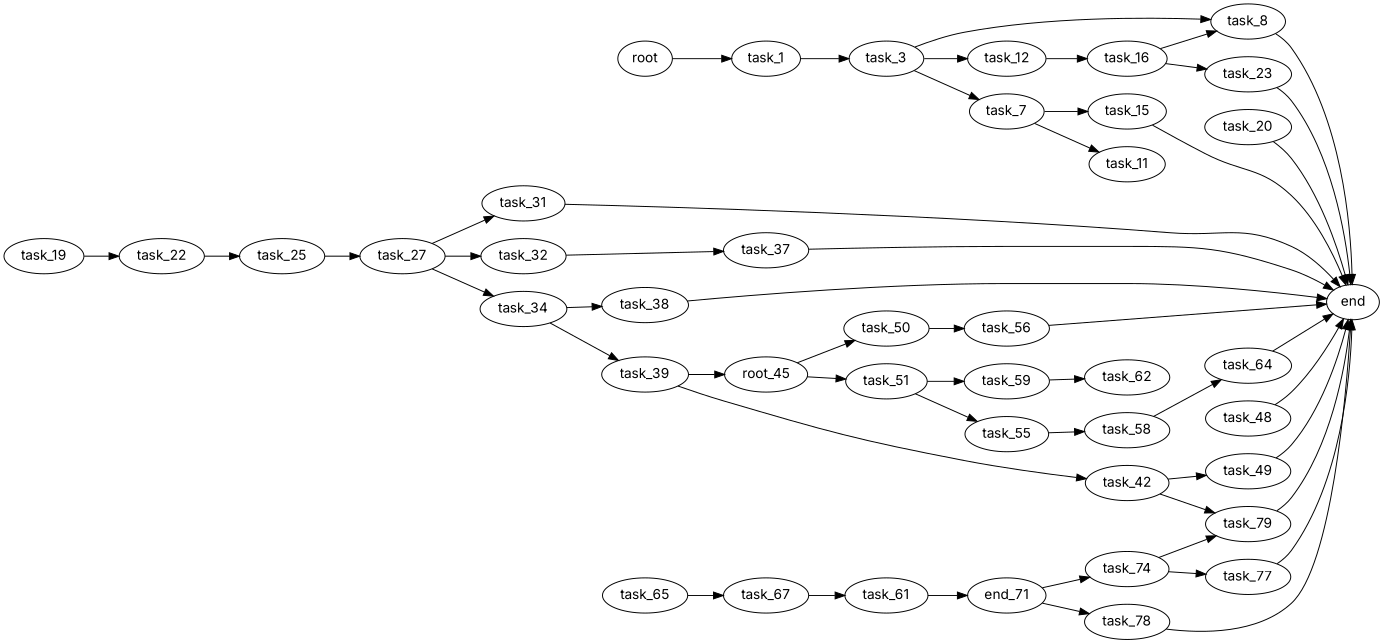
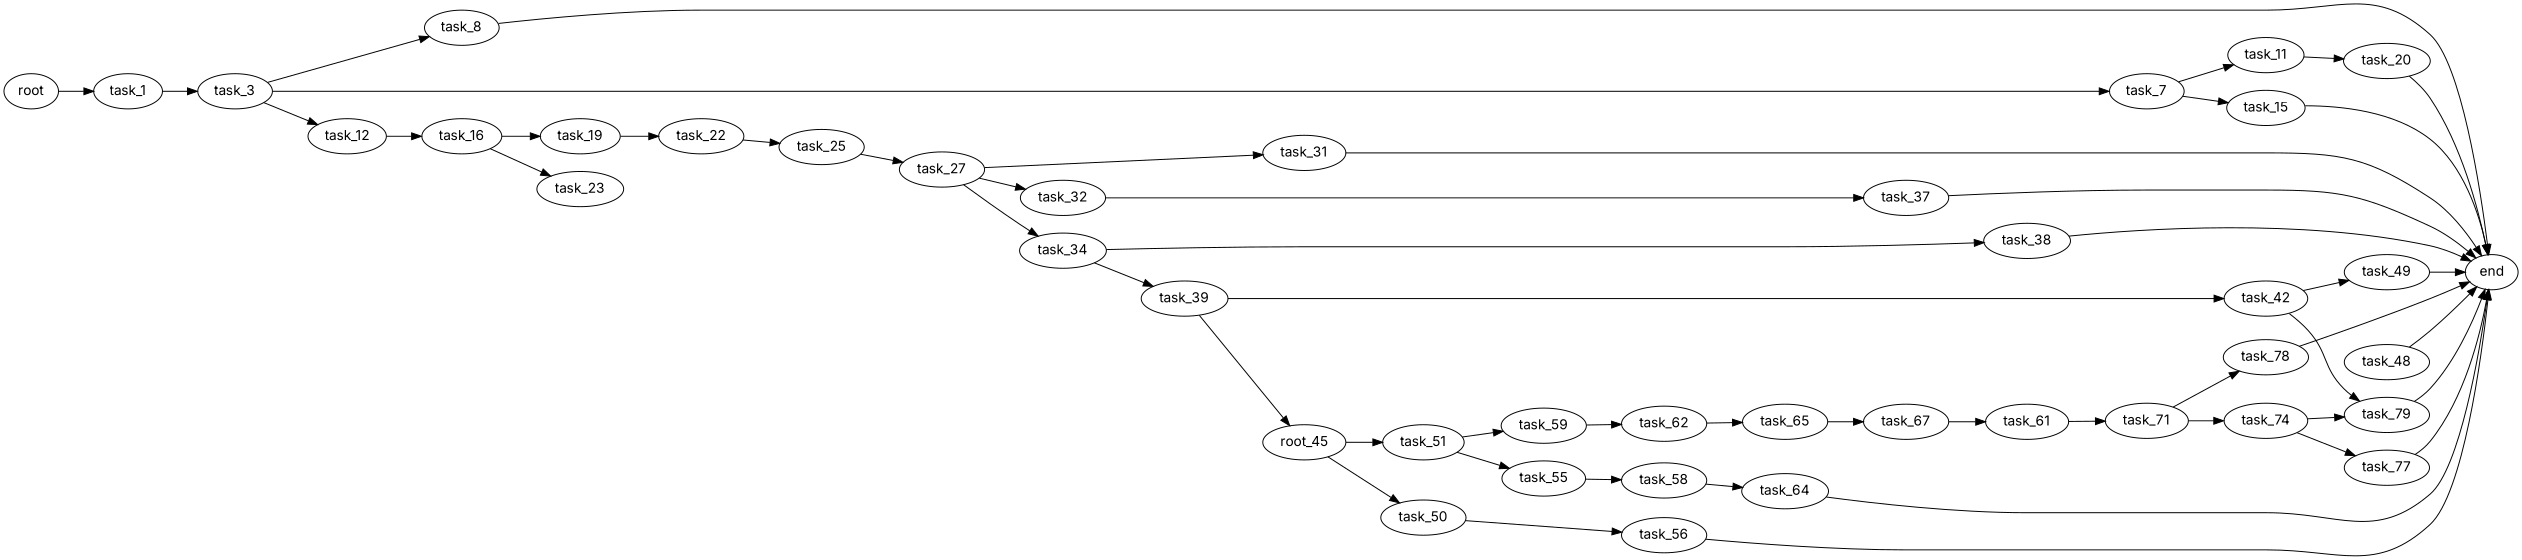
edge "task_16" -> "task_8": now "task_16" -> "task_19"
edge "task_11" -> "task_20": added
edge "task_23" -> "end": removed
edge "task_62" -> "task_65": added
node "end_71": label "end_71" -> "task_71"
